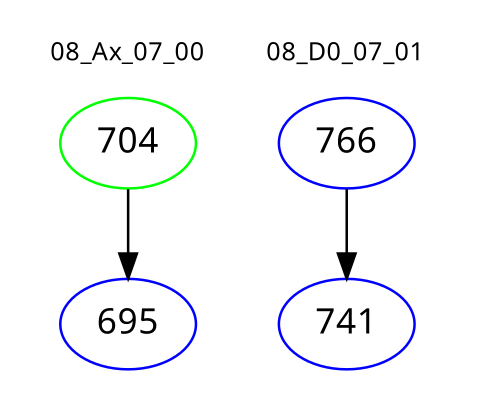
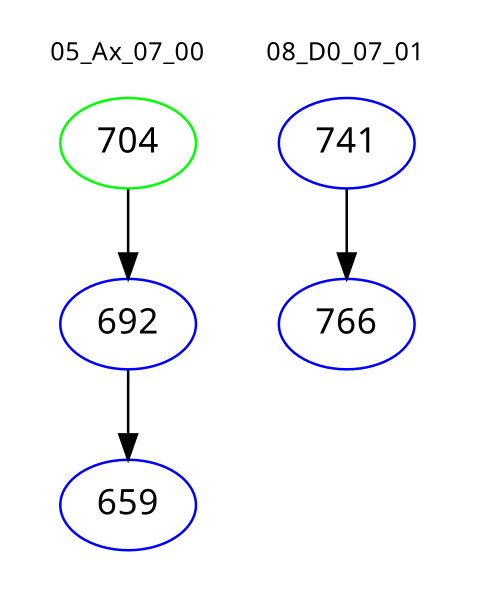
cluster "08_Ax_07_00": label "08_Ax_07_00" -> "05_Ax_07_00"
edge "766" -> "741": reversed
node "695": label "695" -> "692"
node "659": added
